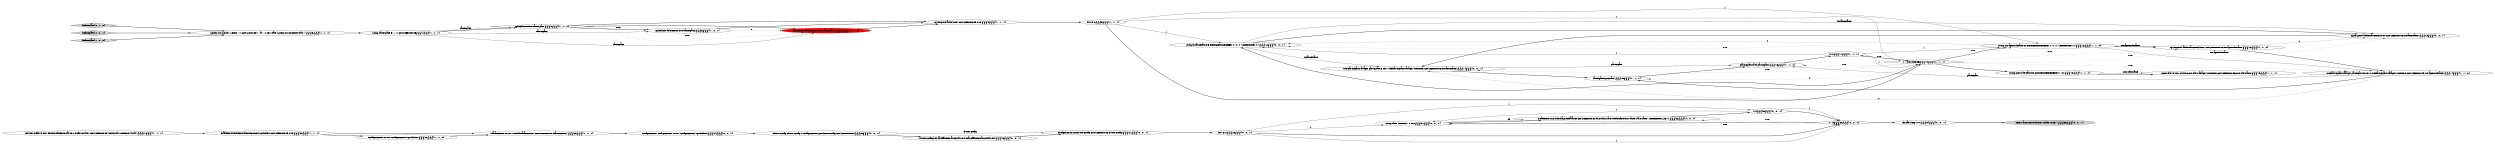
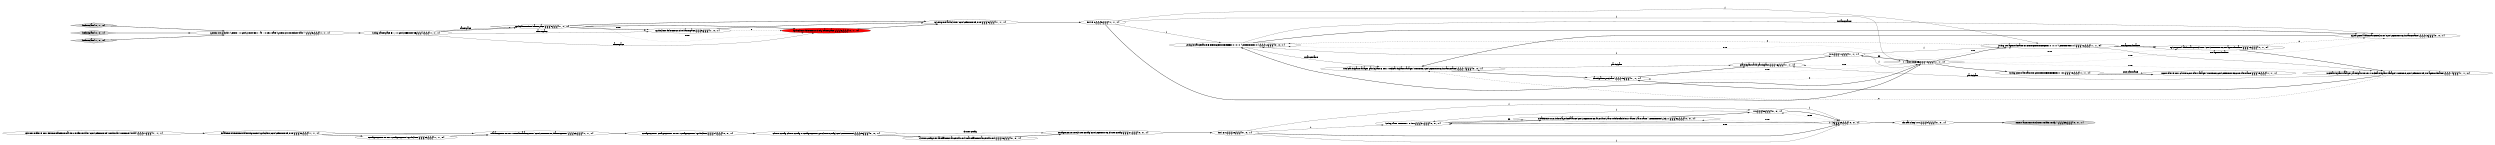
edge "i < NUM_NODE@@@10@@@['1', '1', '1']" -> "i++@@@11@@@['1', '1', '1']": label "true" -> "db"
edge "i < 3@@@29@@@['0', '0', '1']" -> "i++@@@30@@@['0', '0', '1']": added, label "true"
